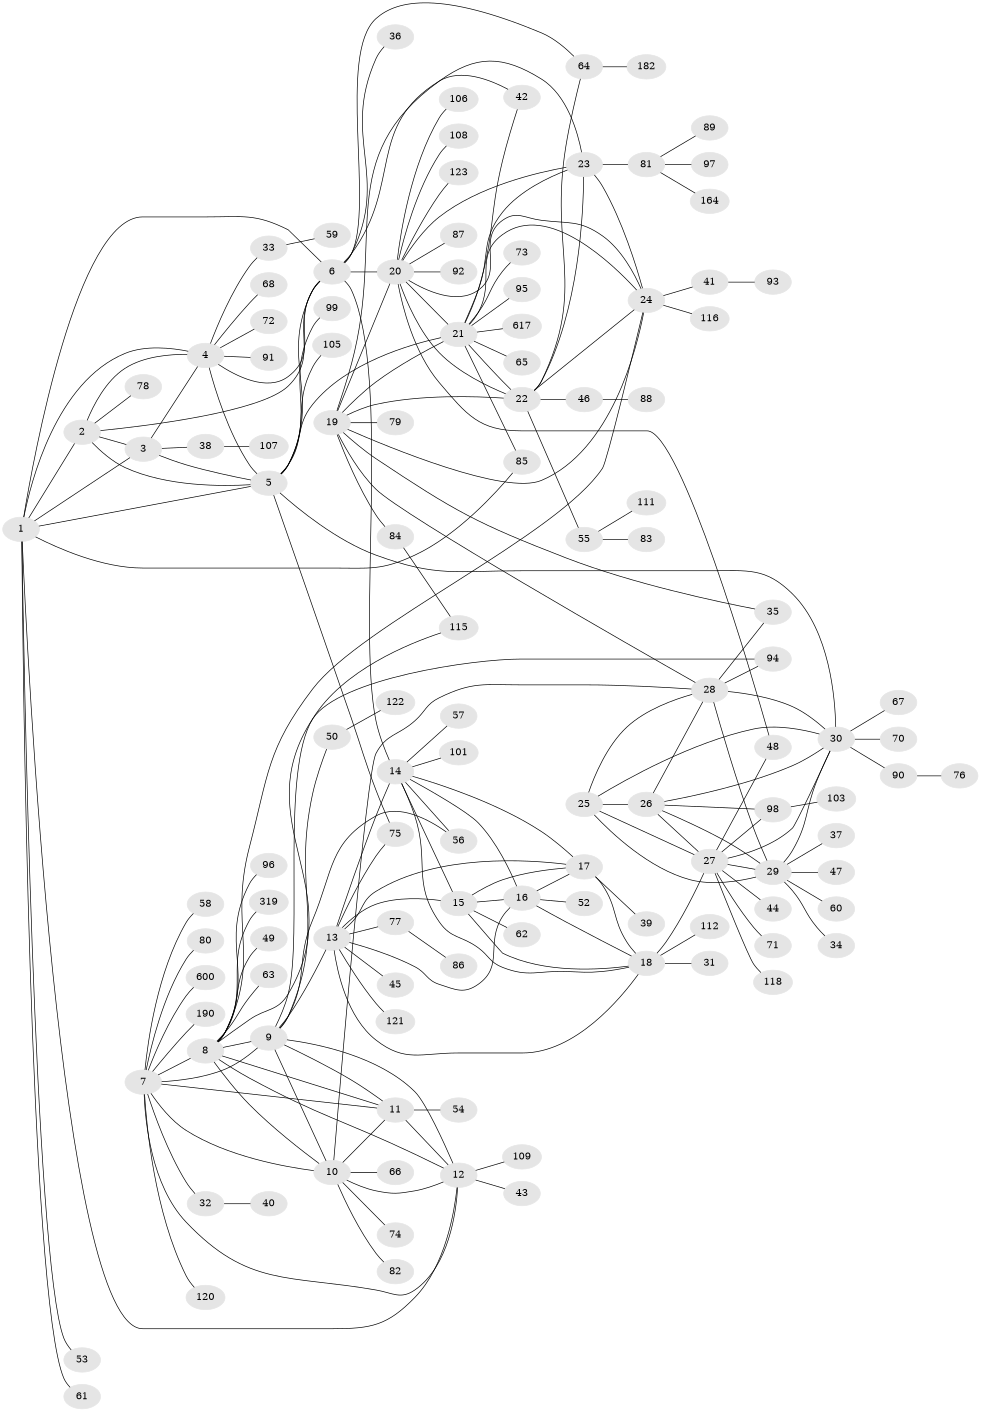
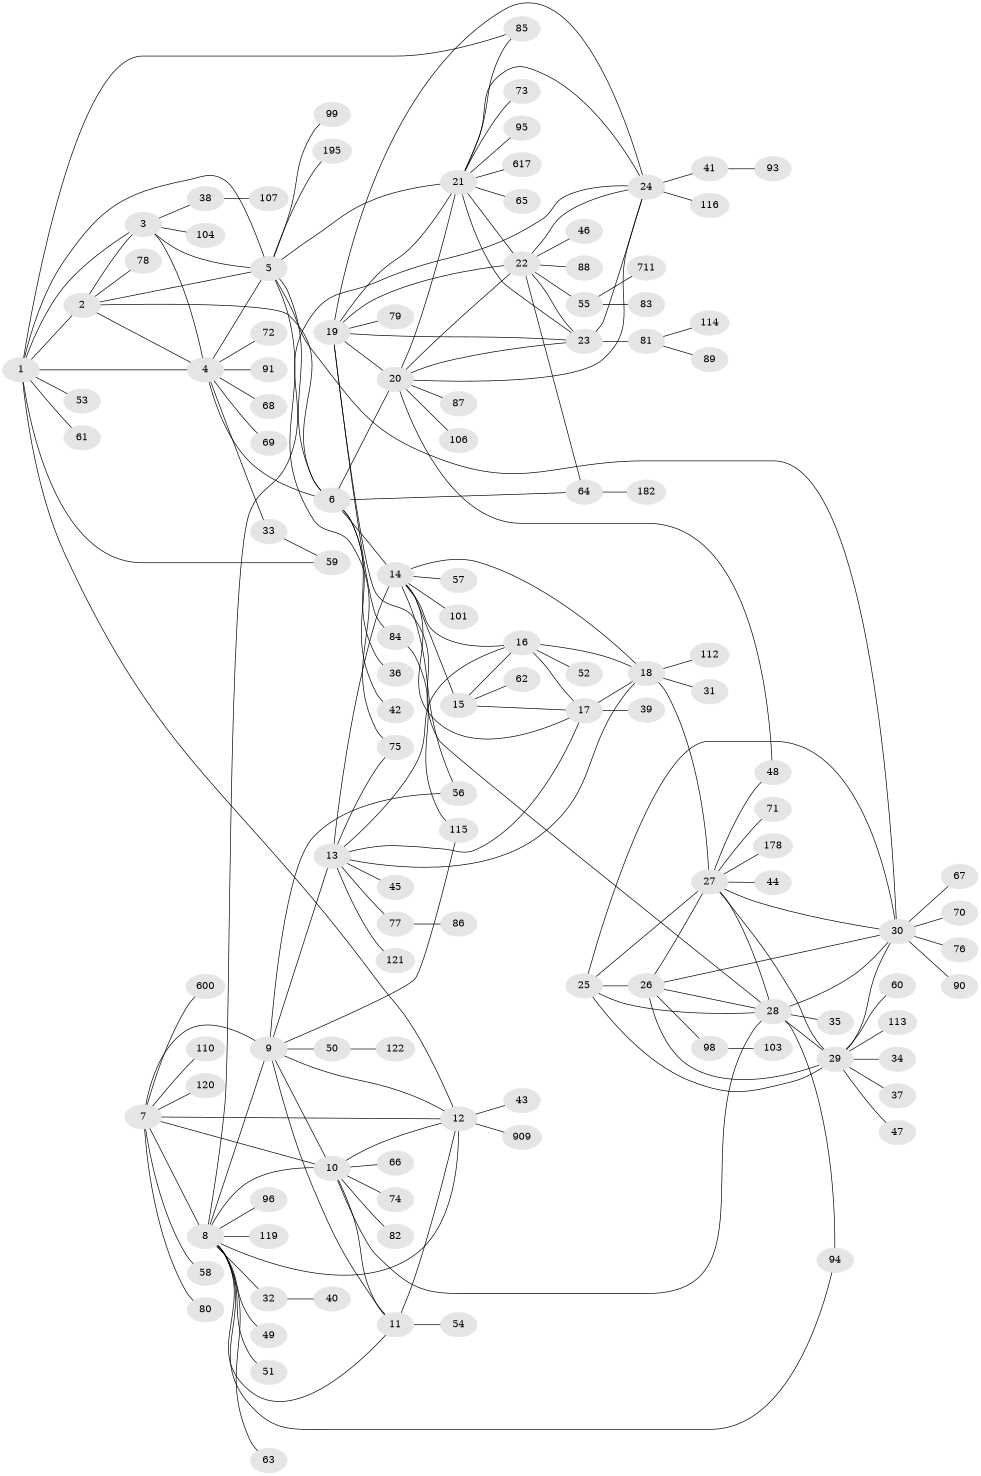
node "108": removed
node "97": removed
node "123": removed
node "164": label "164" -> "114"
edge "42" -- "21": removed
node "104": added
edge "6" -- "1": now "59" -- "1"
node "92": removed
node "105": label "105" -> "195"
edge "46" -- "88": now "22" -- "88"
node "69": added
node "111": label "111" -> "711"
edge "19" -- "35": removed
edge "90" -- "76": now "30" -- "76"
edge "98" -- "27": now "28" -- "27"
edge "15" -- "13": removed
node "319": label "319" -> "119"
edge "15" -- "18": removed
node "118": label "118" -> "178"
node "190": label "190" -> "110"
node "113": added
edge "7" -- "11": removed
edge "7" -- "32": now "8" -- "32"
node "109": label "109" -> "909"
node "51": added
